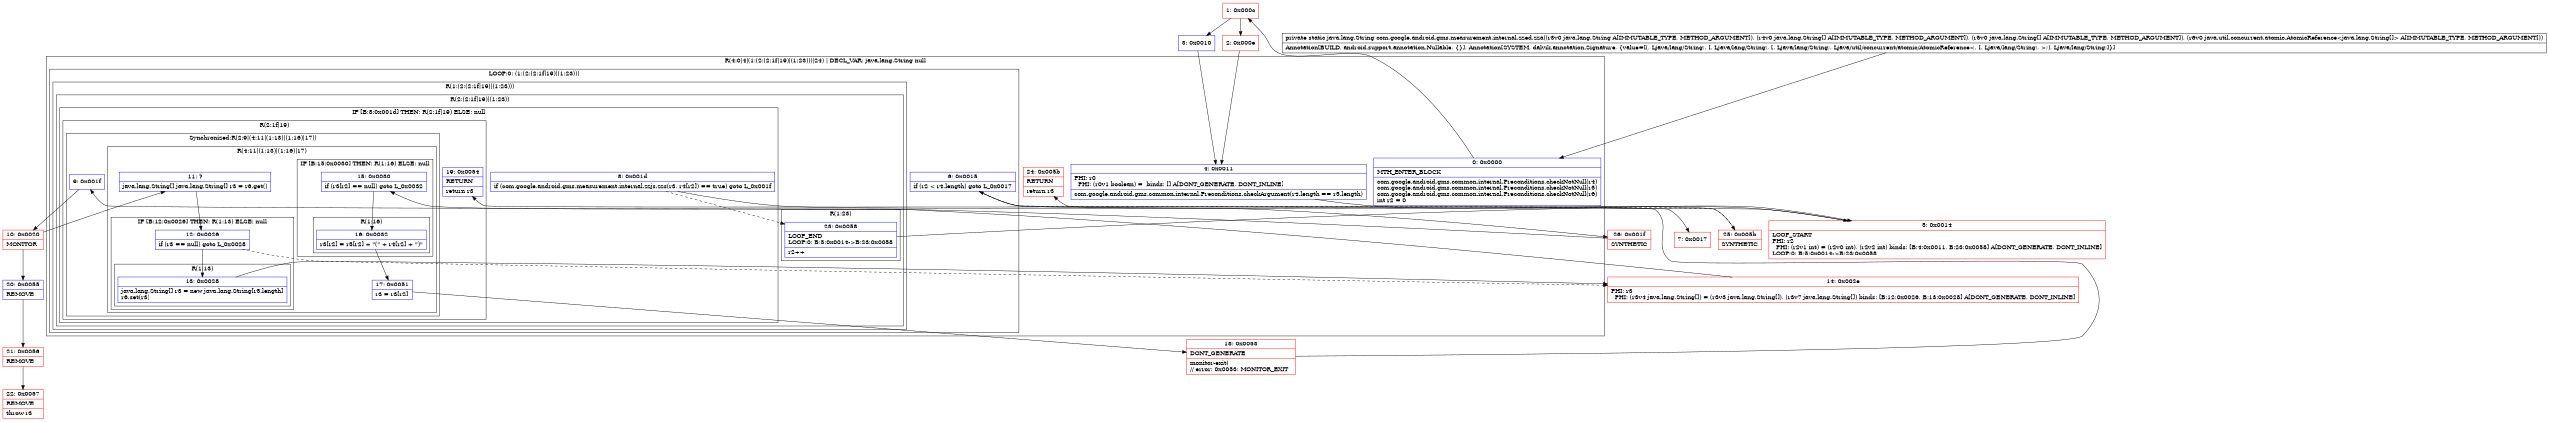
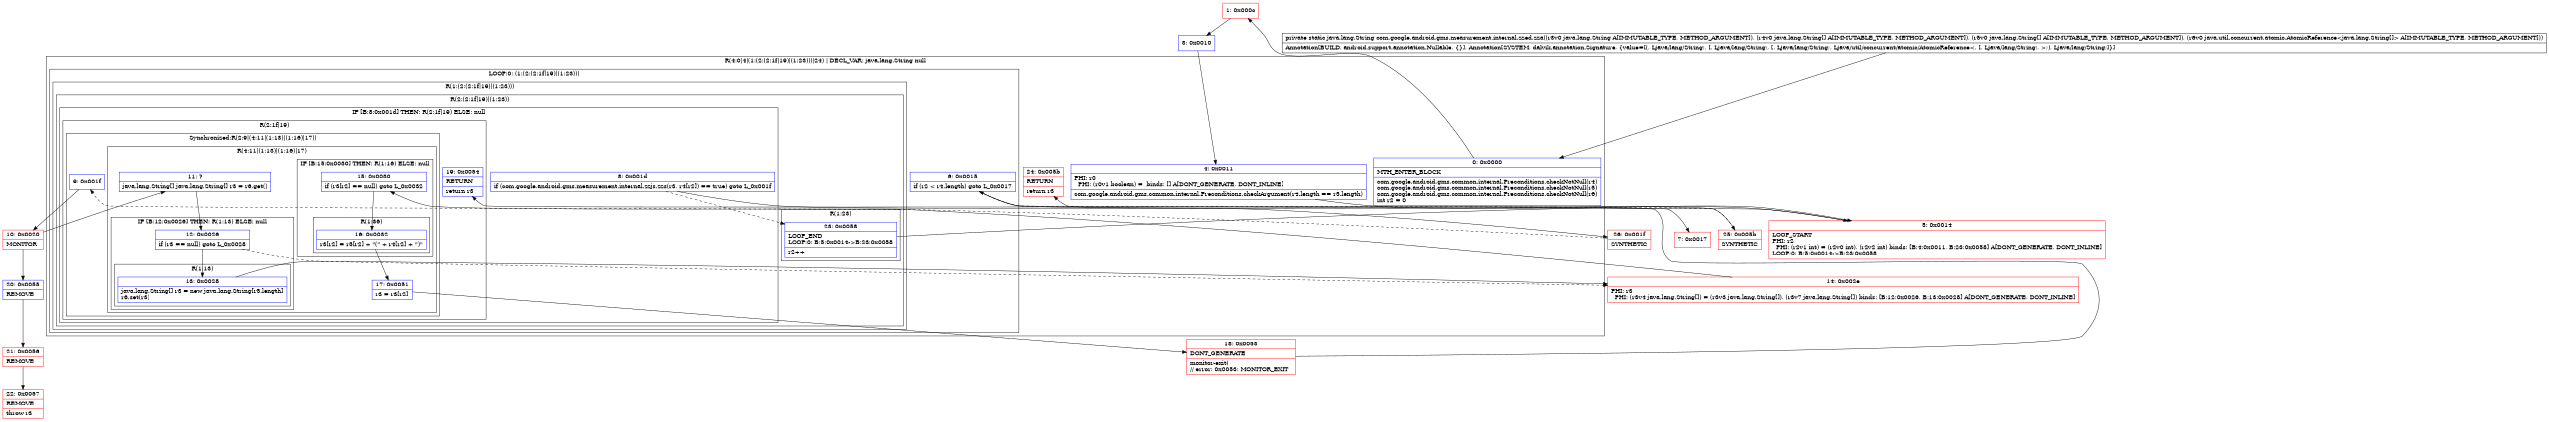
node "2: 0x000e": removed
edge "26: 0x001f" -> "9: 0x001f": style solid -> dashed
cluster "R(1:16)": label "R(1:16)" -> "R(1:36)"
